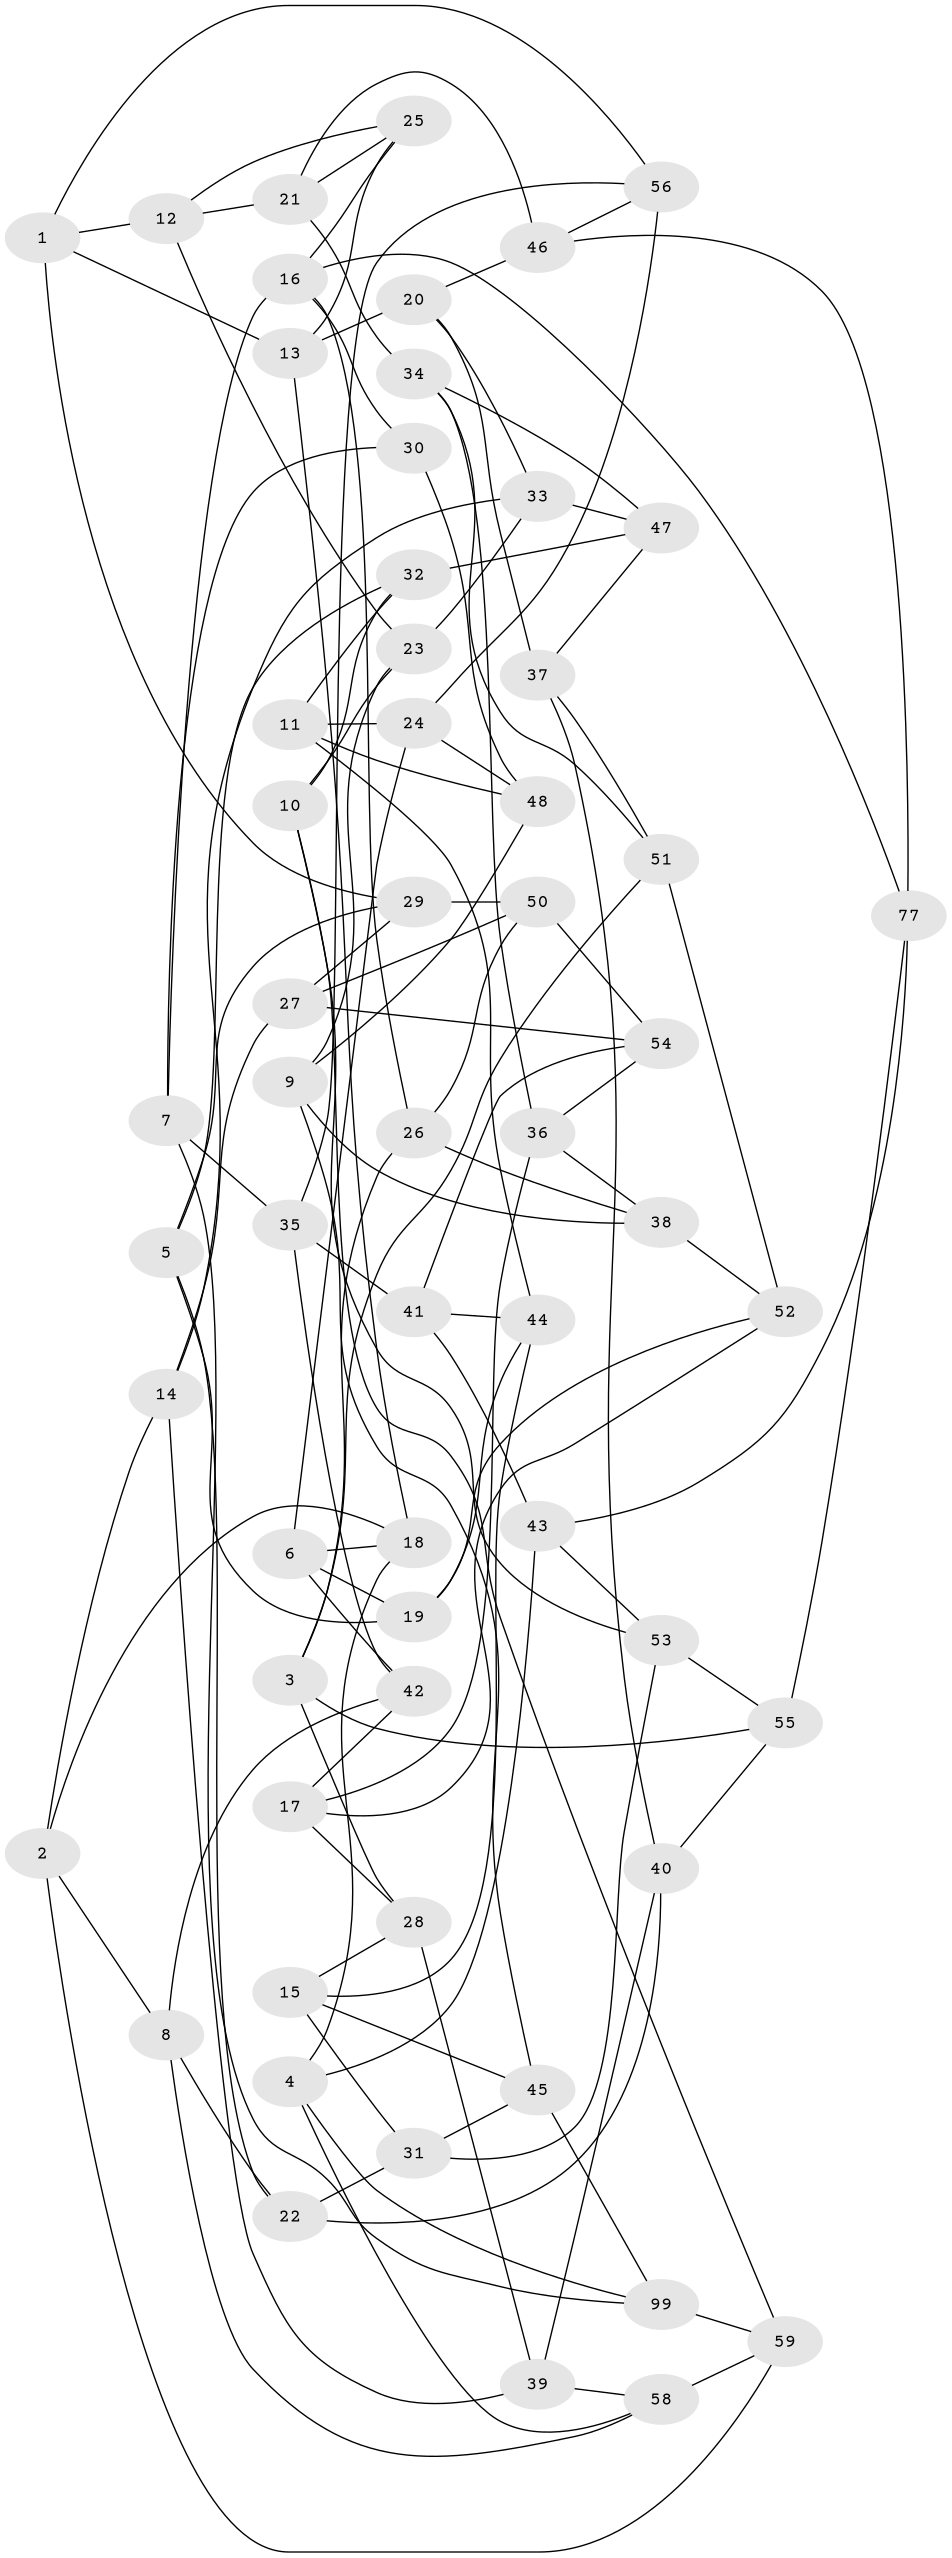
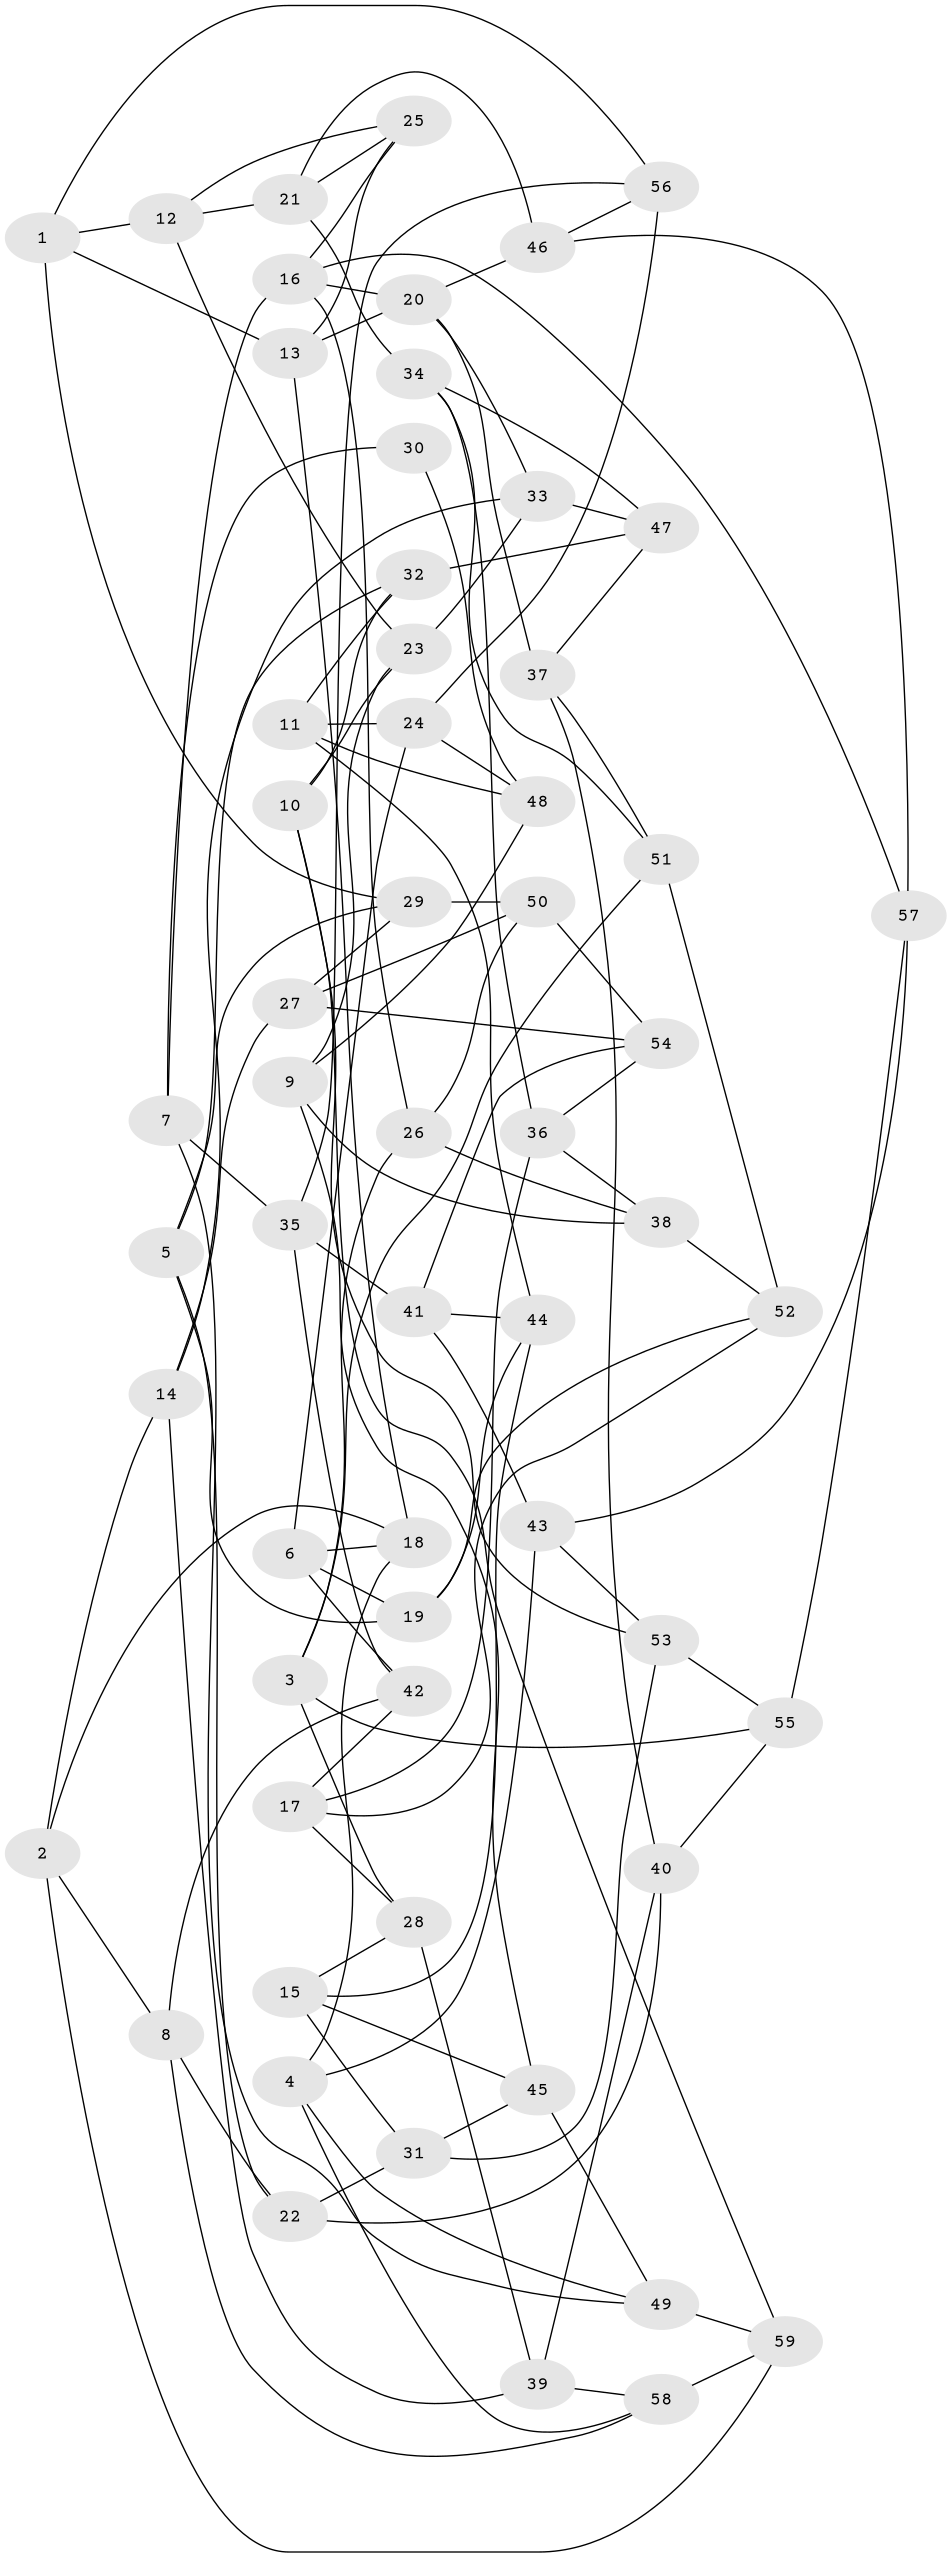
edge "16" -- "30": now "16" -- "20"
node "77": label "77" -> "57"
node "99": label "99" -> "49"
